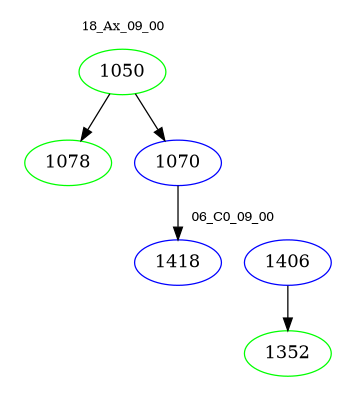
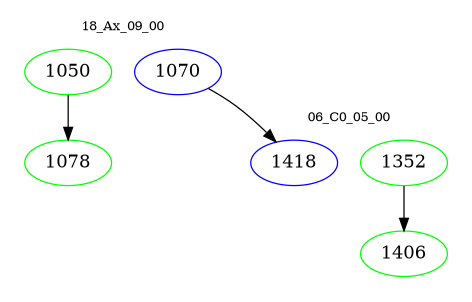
edge "1050" -> "1070": removed
cluster "06_C0_09_00": label "06_C0_09_00" -> "06_C0_05_00"
node "1406": color blue -> green
edge "1406" -> "1352": reversed
